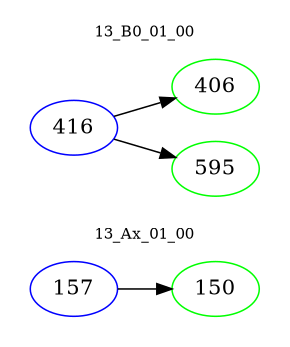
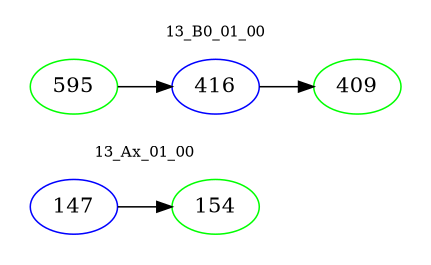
node "406": label "406" -> "409"
edge "416" -> "595": reversed
node "157": label "157" -> "147"
node "150": label "150" -> "154"
